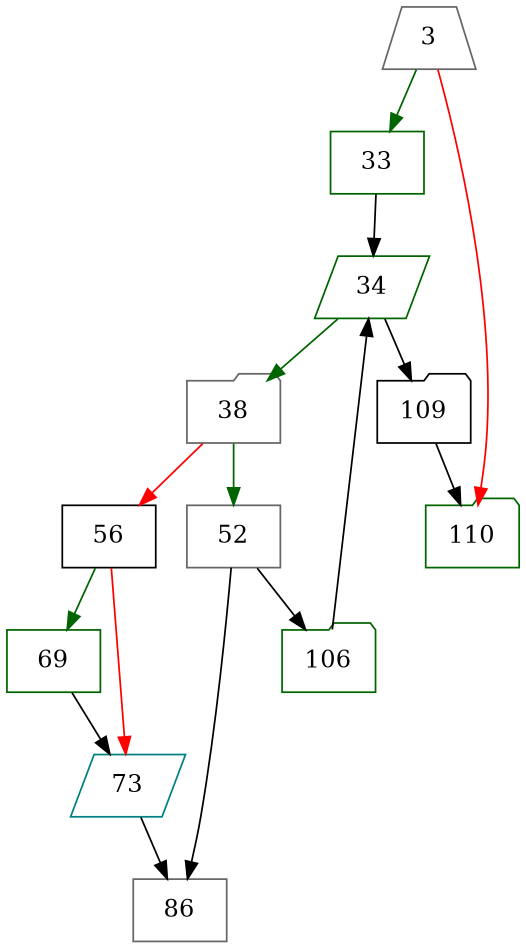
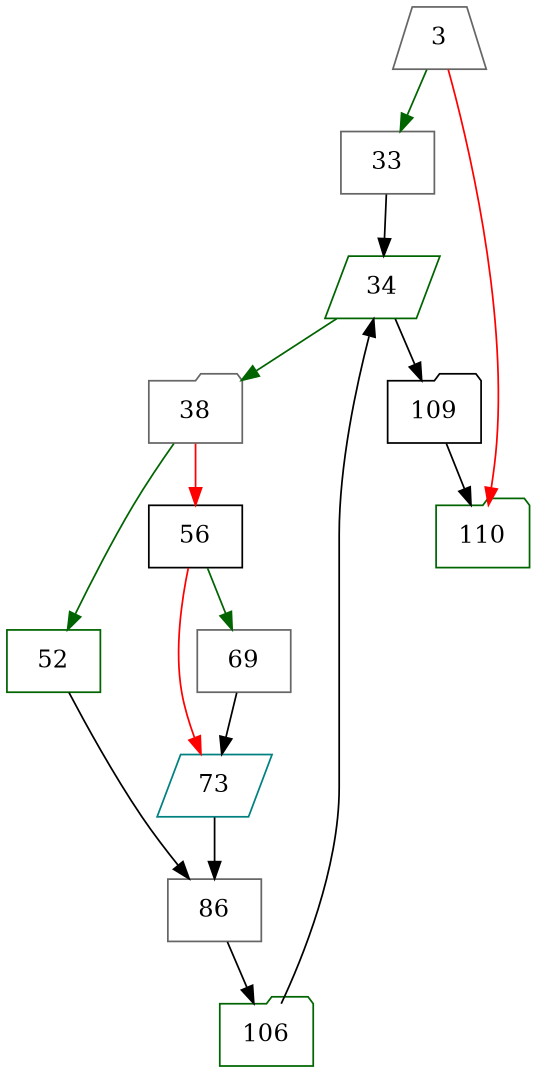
node "33": color darkgreen -> gray40
node "52": color gray40 -> darkgreen
edge "52" -> "106": now "86" -> "106"
node "69": color darkgreen -> gray40
